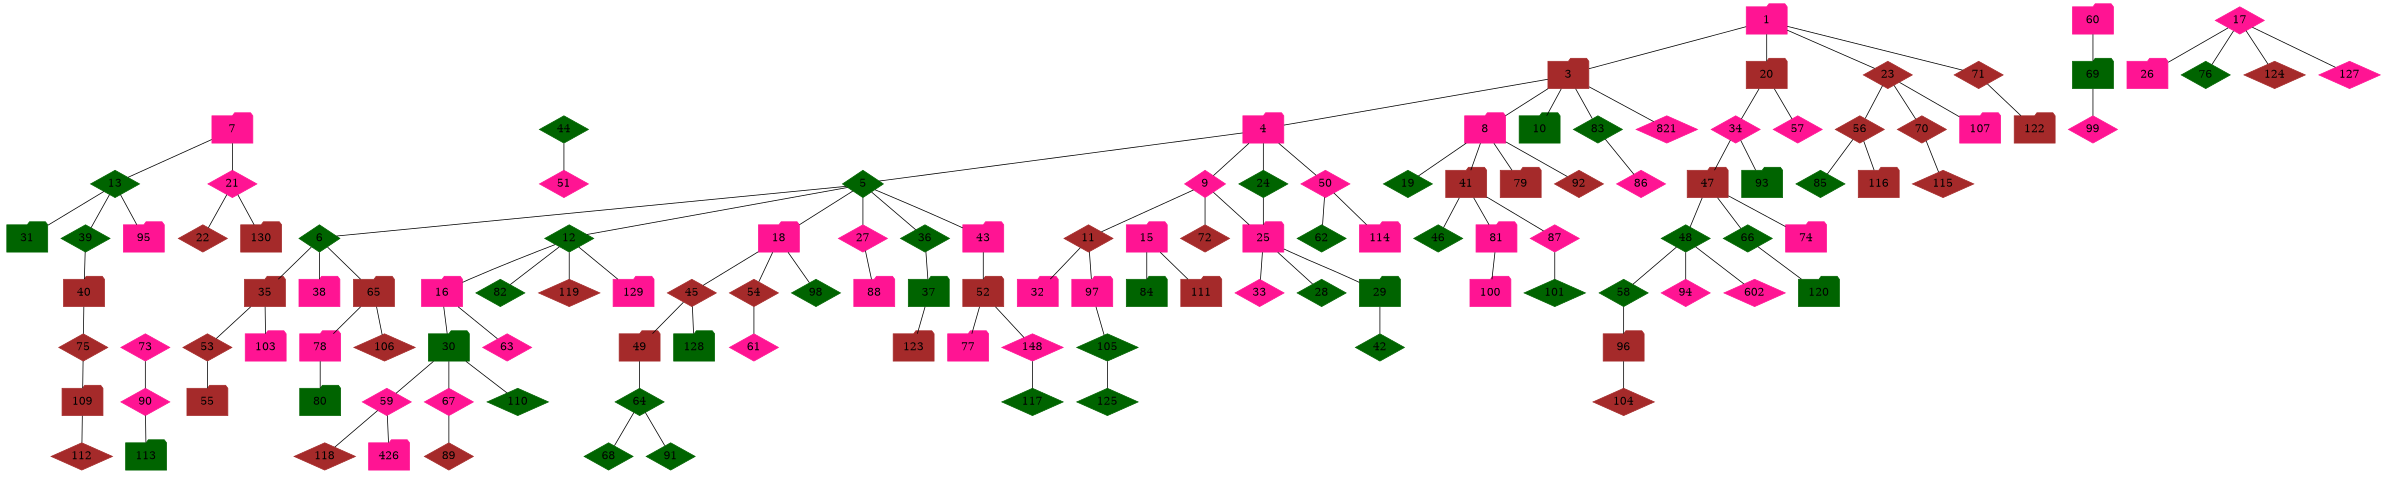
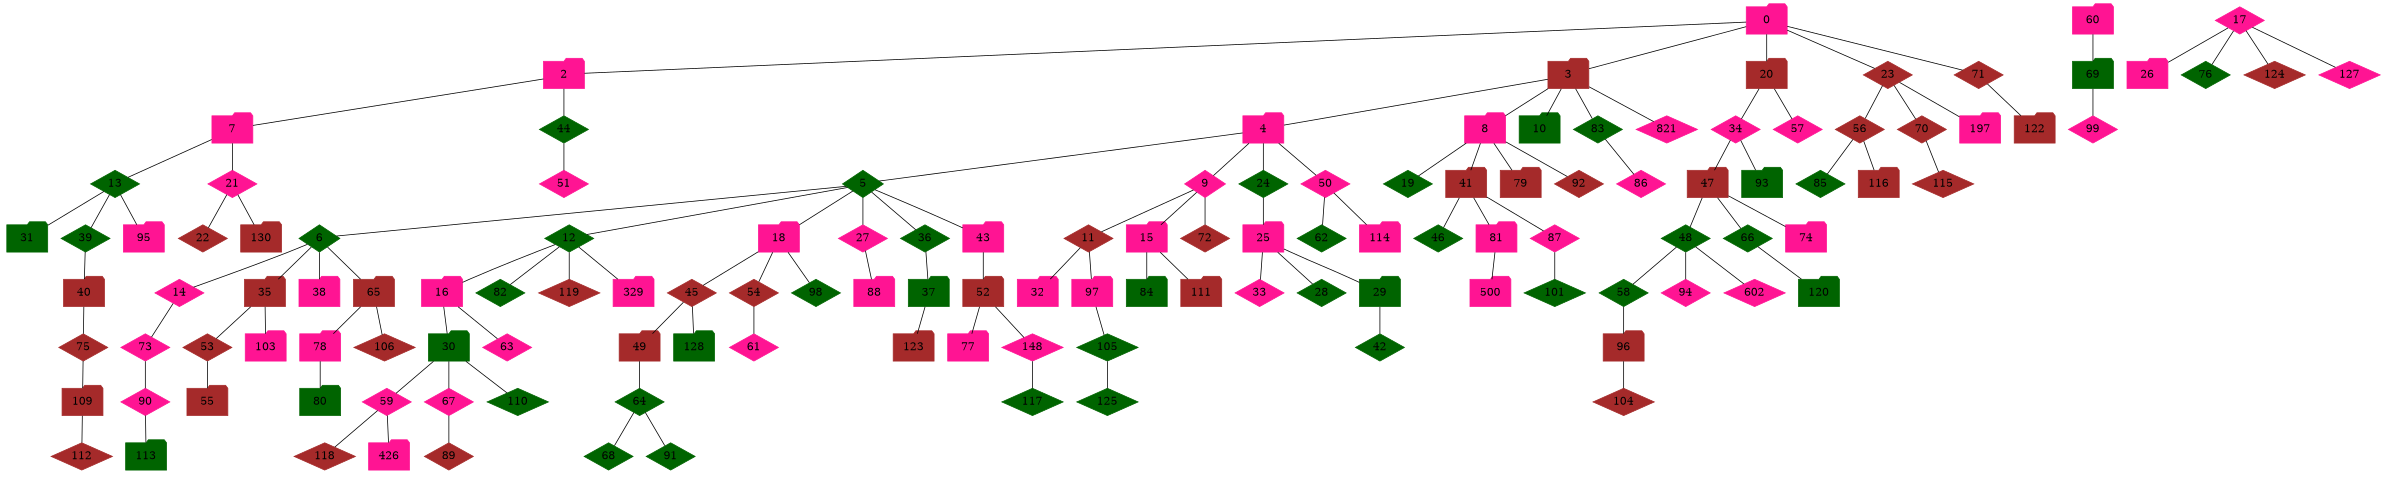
node "1": label "1" -> "0"
node "2": added
node "107": label "107" -> "197"
edge "9" -- "25": now "9" -- "15"
node "14": added
node "129": label "129" -> "329"
node "100": label "100" -> "500"
